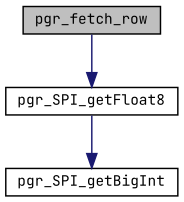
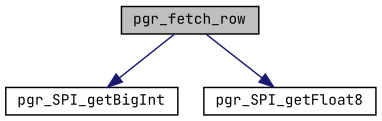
edge "pgr_SPI_getFloat8" -> "pgr_SPI_getBigInt": now "pgr_fetch_row" -> "pgr_SPI_getBigInt"
